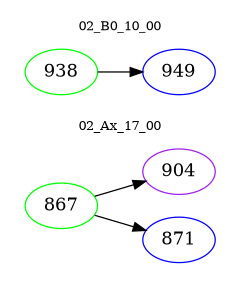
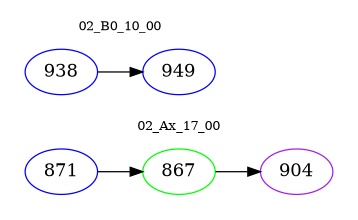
node "938": color green -> blue
edge "867" -> "871": reversed
